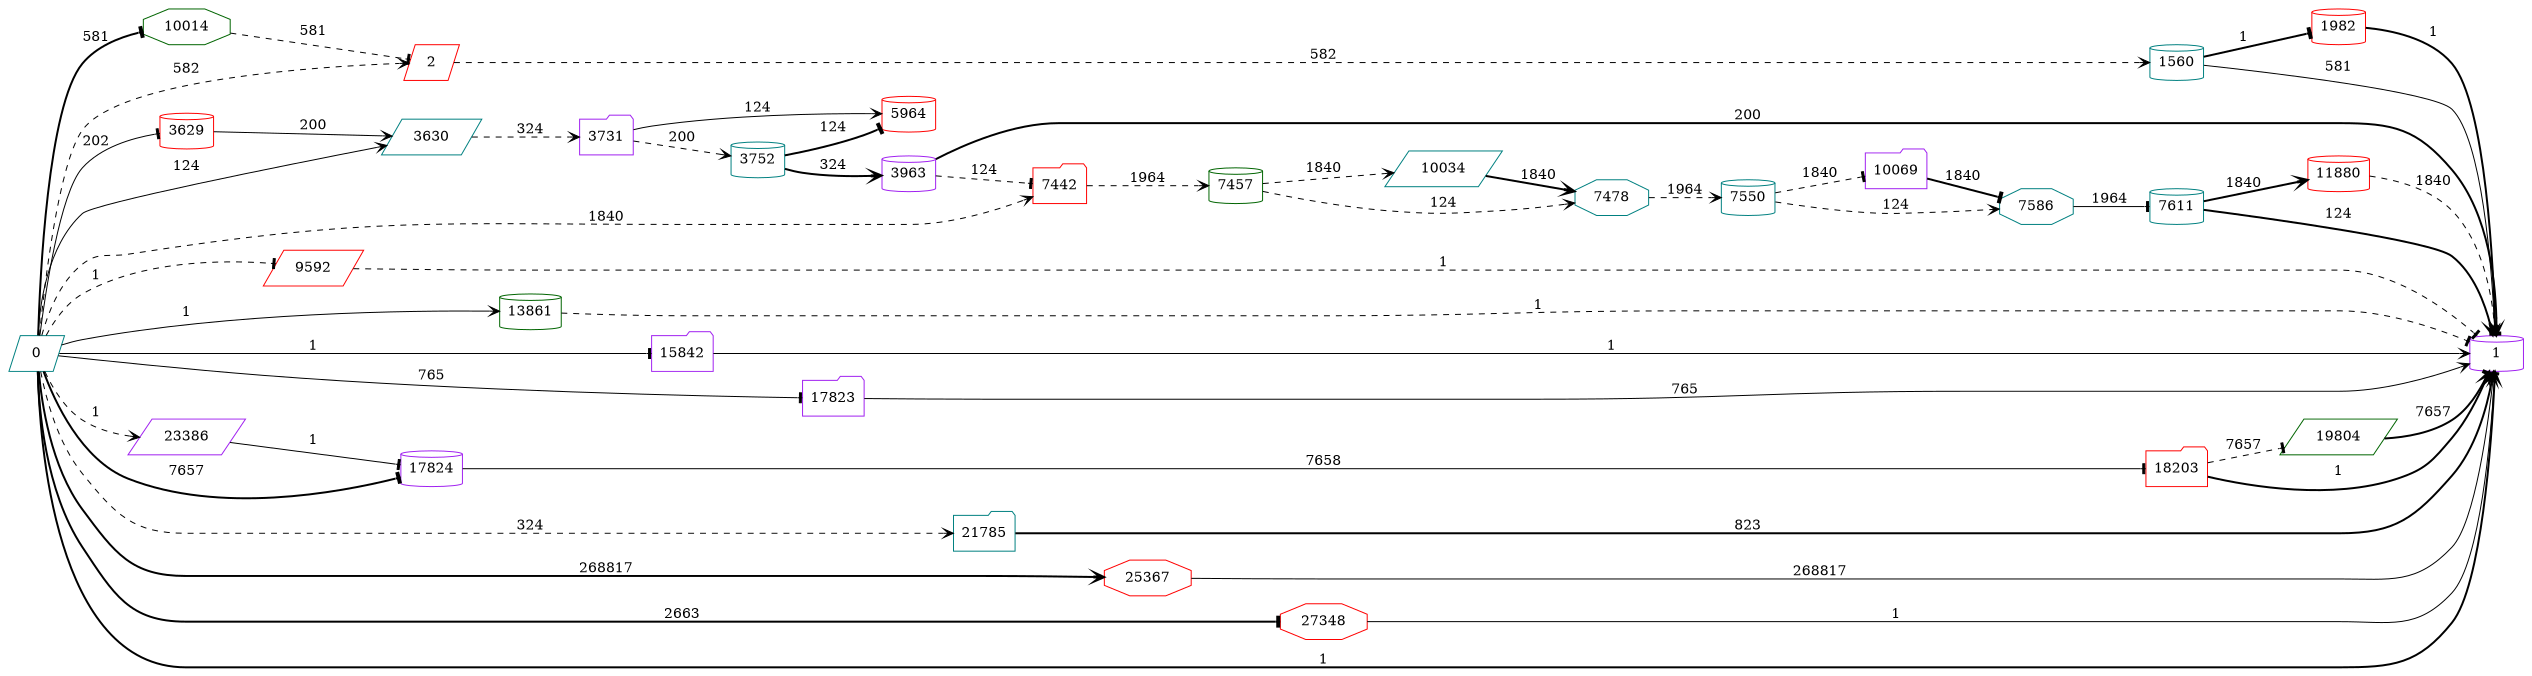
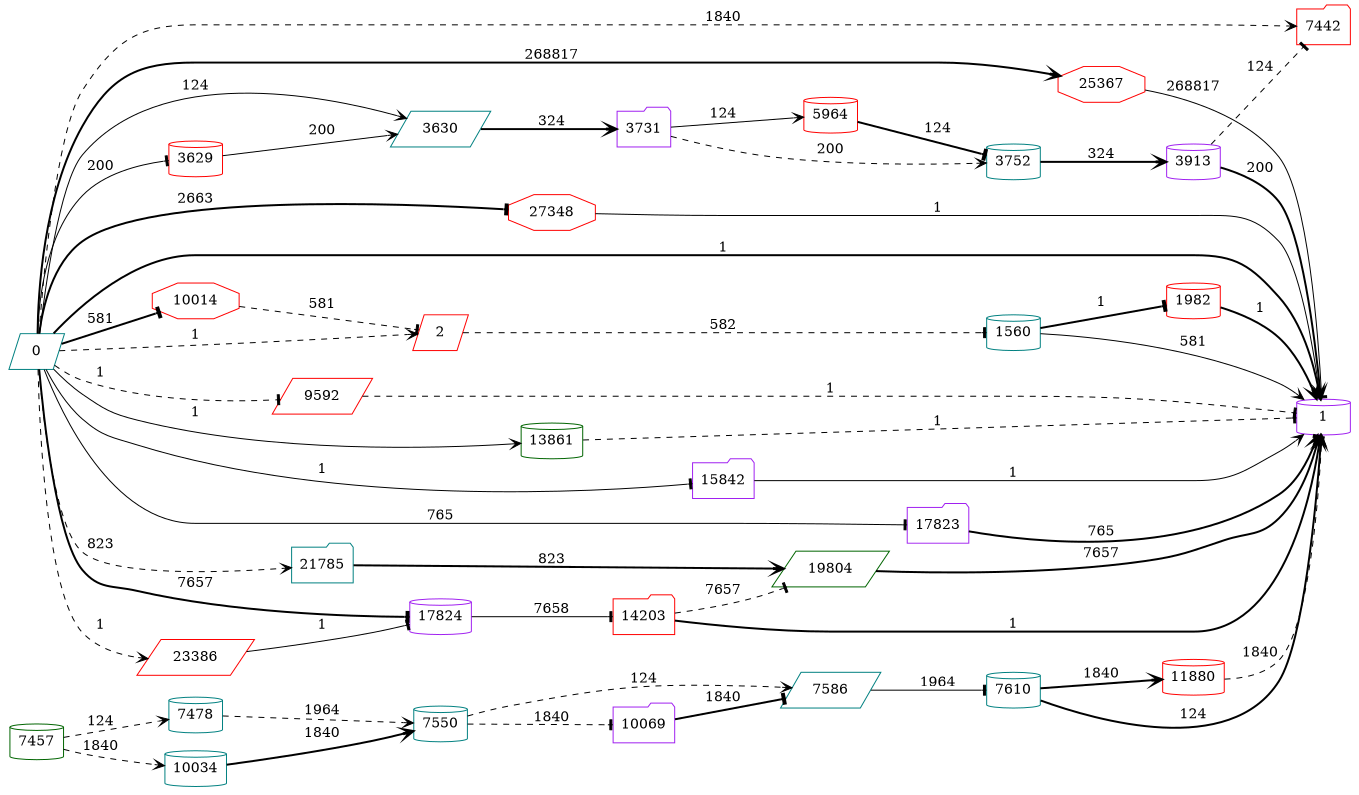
node "10014": color darkgreen -> red
edge "2" -> "1560": arrowhead vee -> tee
edge "0" -> "2": label "582" -> "1"
edge "3630" -> "3731": style dashed -> bold
edge "0" -> "3629": label "202" -> "200"
edge "3752" -> "5964": reversed
edge "1982" -> "1": arrowhead tee -> vee
node "10034": shape parallelogram -> cylinder
node "3963": label "3963" -> "3913"
edge "10034" -> "7478": now "10034" -> "7550"
edge "7442" -> "7457": removed, label "1964"
node "7478": shape octagon -> cylinder
node "7586": shape octagon -> parallelogram
node "7611": label "7611" -> "7610"
edge "17823" -> "1": style solid -> bold
node "23386": color purple -> red
node "18203": label "18203" -> "14203"
edge "0" -> "21785": label "324" -> "823"
edge "21785" -> "1": now "21785" -> "19804"
